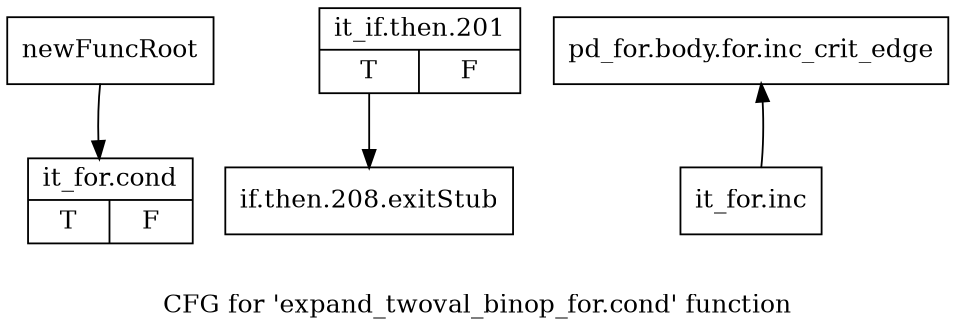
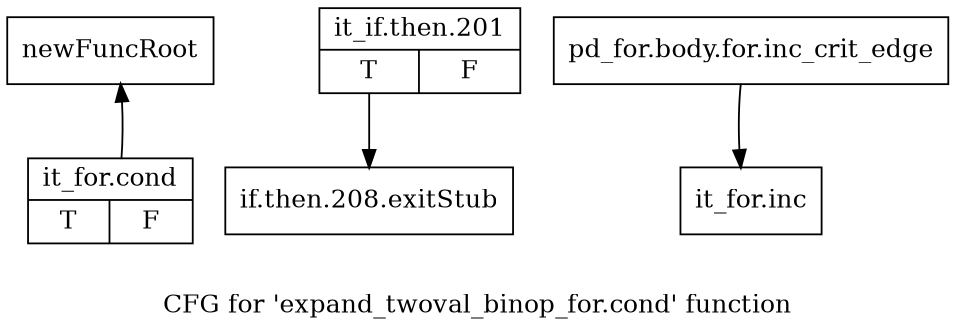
edge "newFuncRoot" -> "it_for.cond": reversed
edge "it_for.inc" -> "pd_for.body.for.inc_crit_edge": reversed
